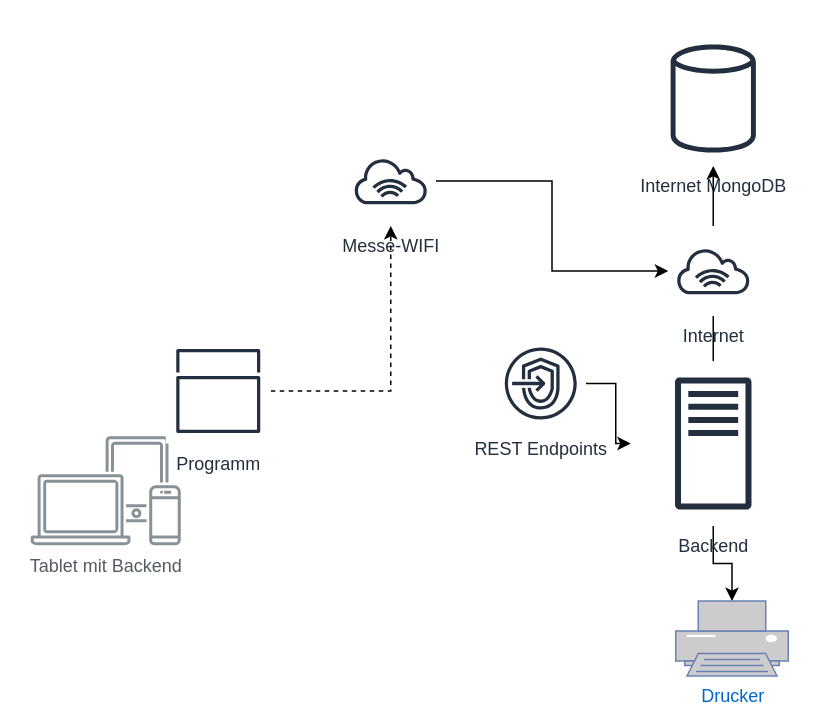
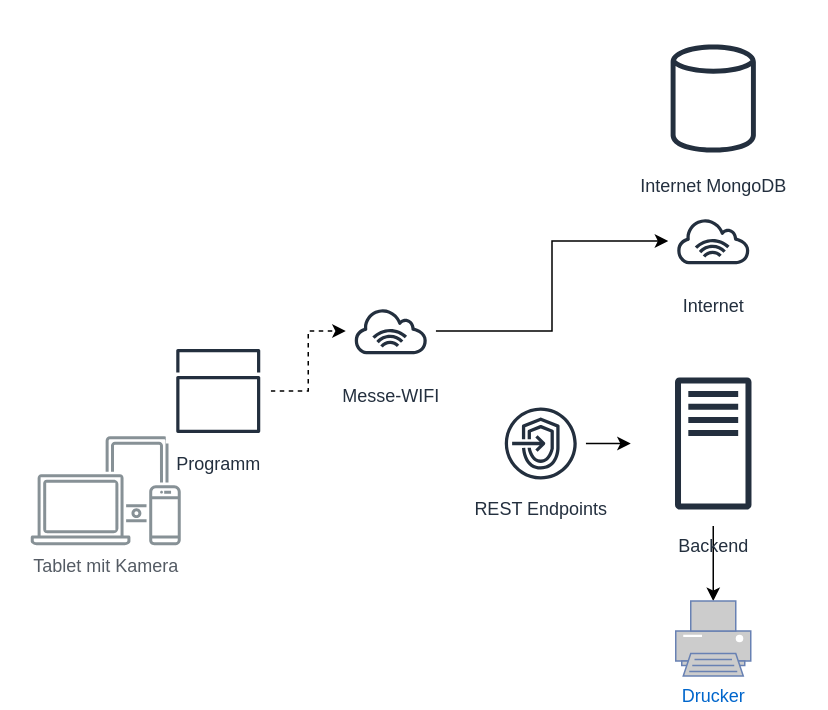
node "Messe-WIFI": moved (391, 181) -> (391, 331)
node "Internet": moved (713, 271) -> (713, 241)
edge "Backend" -> "Internet MongoDB": removed
node "REST Endpoints": moved (541, 383) -> (541, 443)
node "Tablet mit Backend": label "Tablet mit Backend" -> "Tablet mit Kamera"
node "Drucker": size 113x75 -> 75x75
